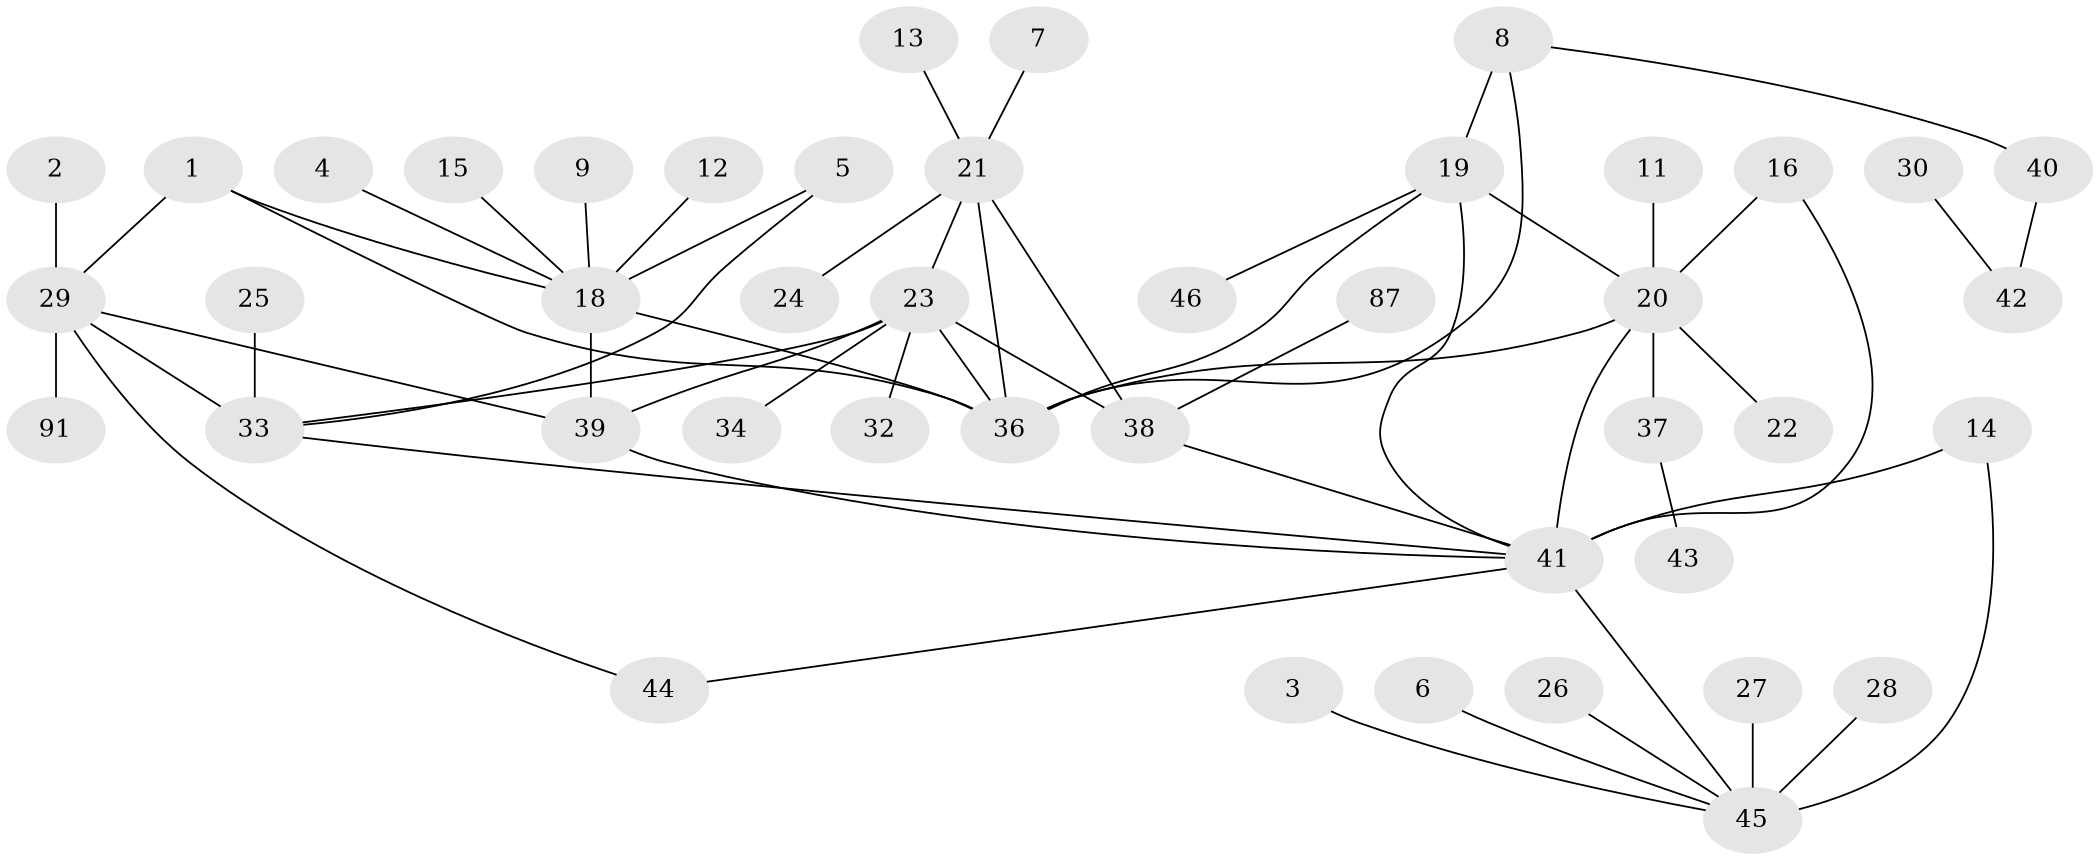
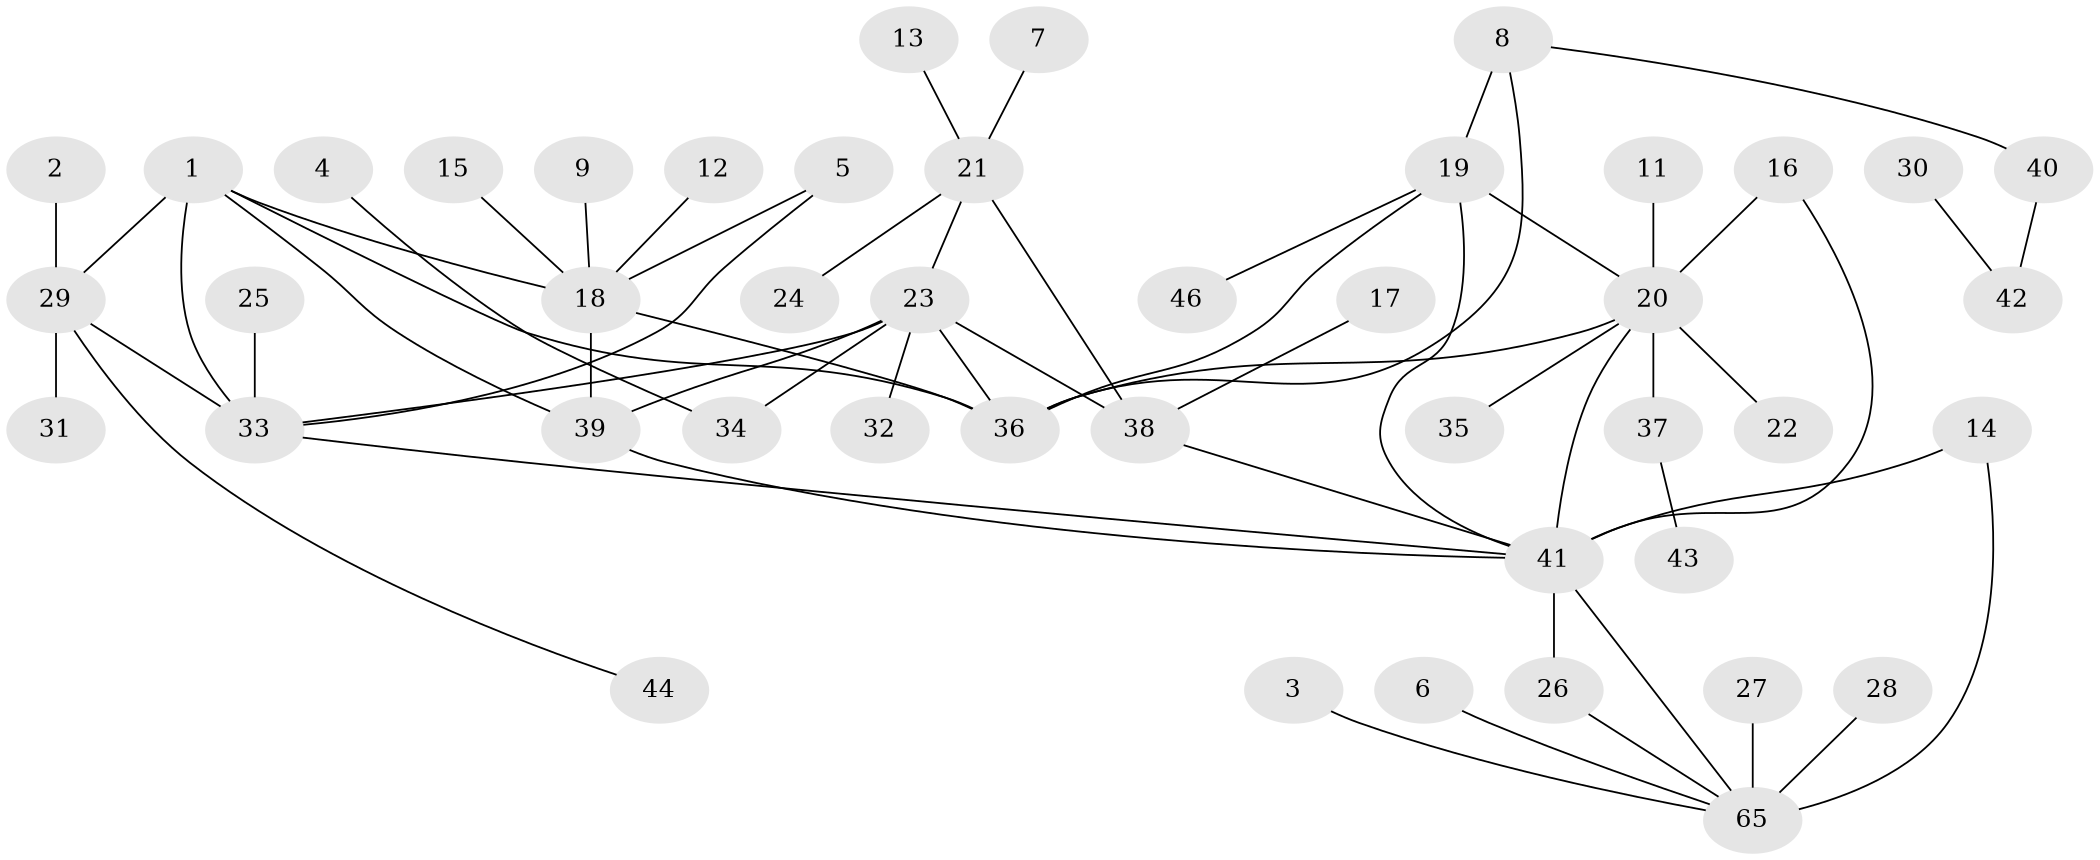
edge "4" -- "18": now "4" -- "34"
edge "21" -- "36": removed
node "87": label "87" -> "17"
edge "1" -- "33": added
edge "29" -- "39": now "1" -- "39"
node "91": label "91" -> "31"
node "35": added
edge "41" -- "44": now "41" -- "26"
node "45": label "45" -> "65"
